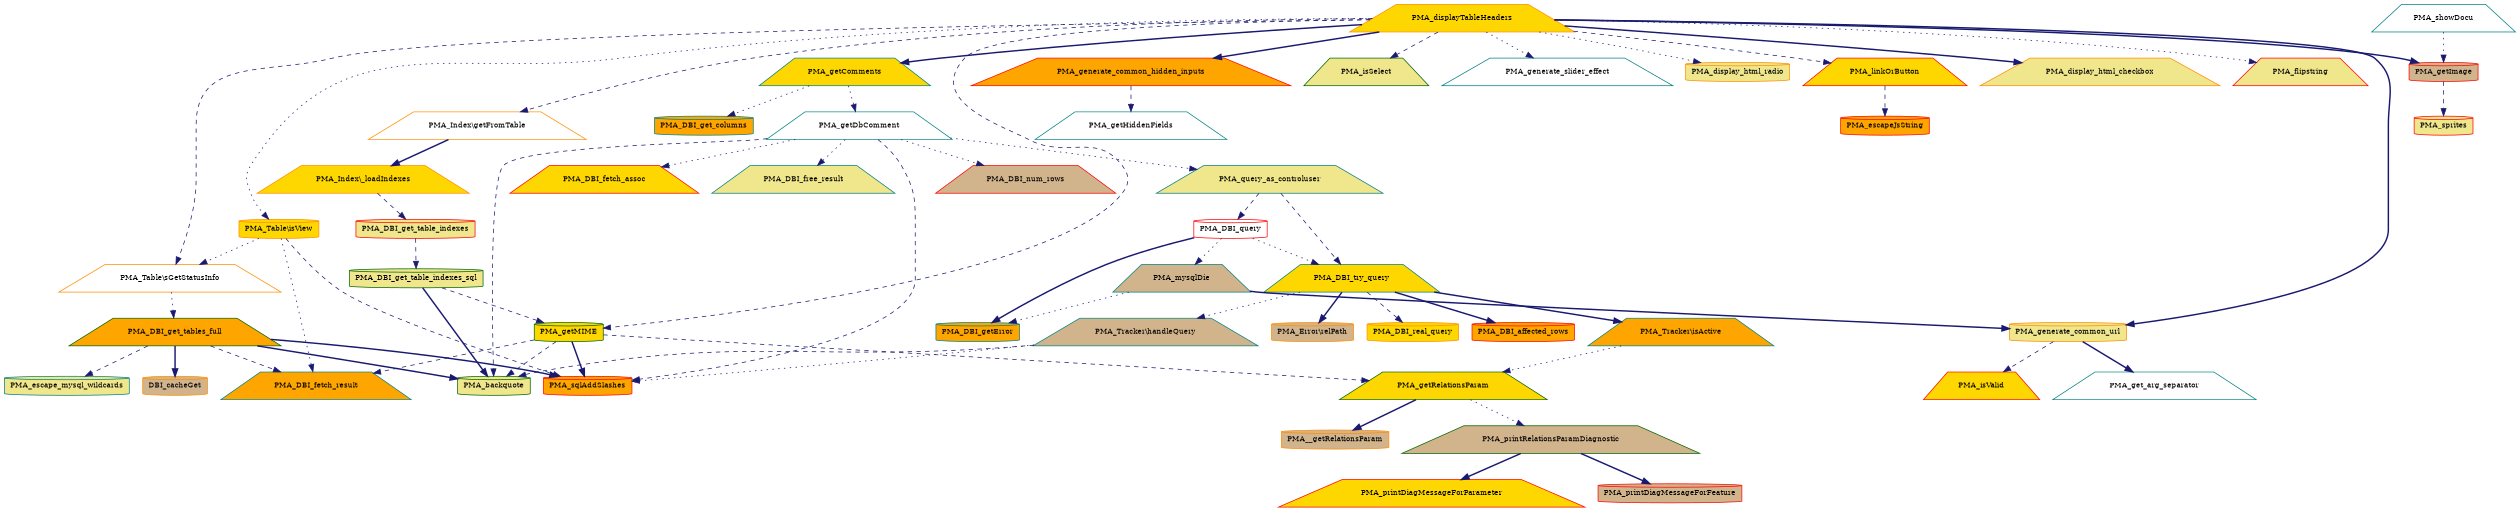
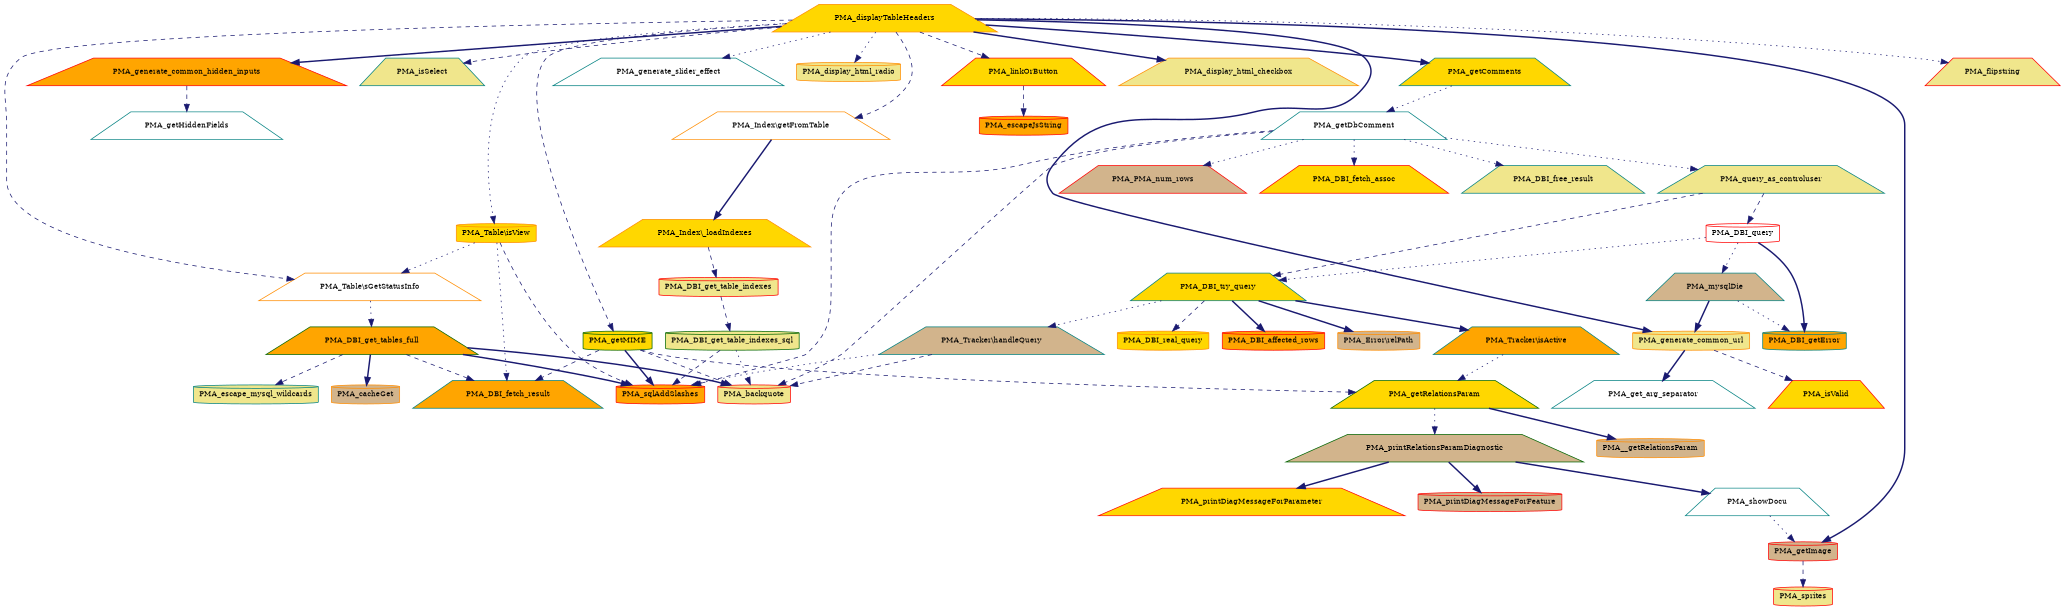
node "PMA_isSelect": color darkgreen -> teal
node "PMA_DBI_get_columns": removed
node "PMA_DBI_num_rows": label "PMA_DBI_num_rows" -> "PMA_PMA_num_rows"
edge "PMA_DBI_get_table_indexes_sql" -> "PMA_getMIME": now "PMA_DBI_get_table_indexes_sql" -> "PMA_sqlAddSlashes"
edge "PMA_DBI_get_table_indexes_sql" -> "PMA_backquote": style bold -> dotted
node "DBI_cacheGet": label "DBI_cacheGet" -> "PMA_cacheGet"
node "PMA_backquote": color darkgreen -> red
edge "PMA_printRelationsParamDiagnostic" -> "PMA_showDocu": added
